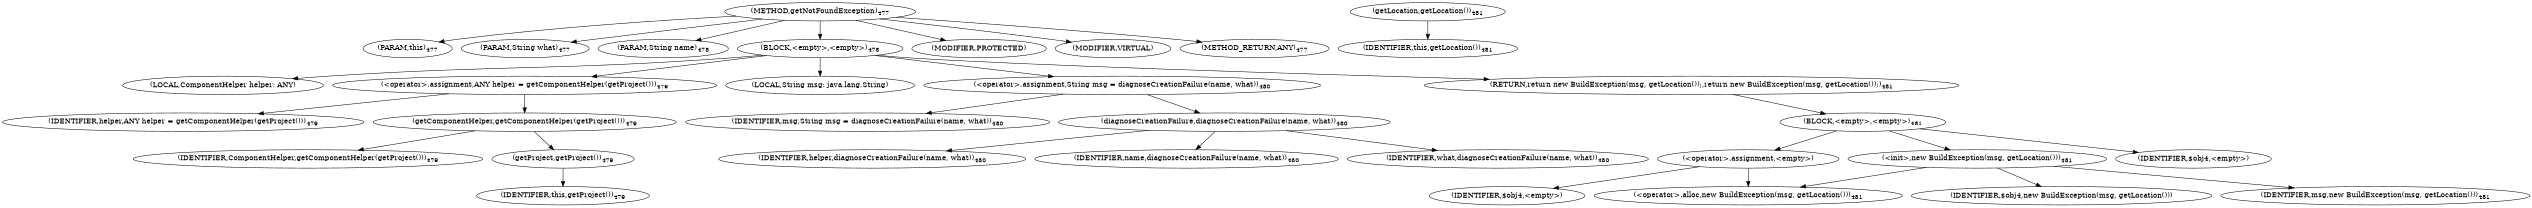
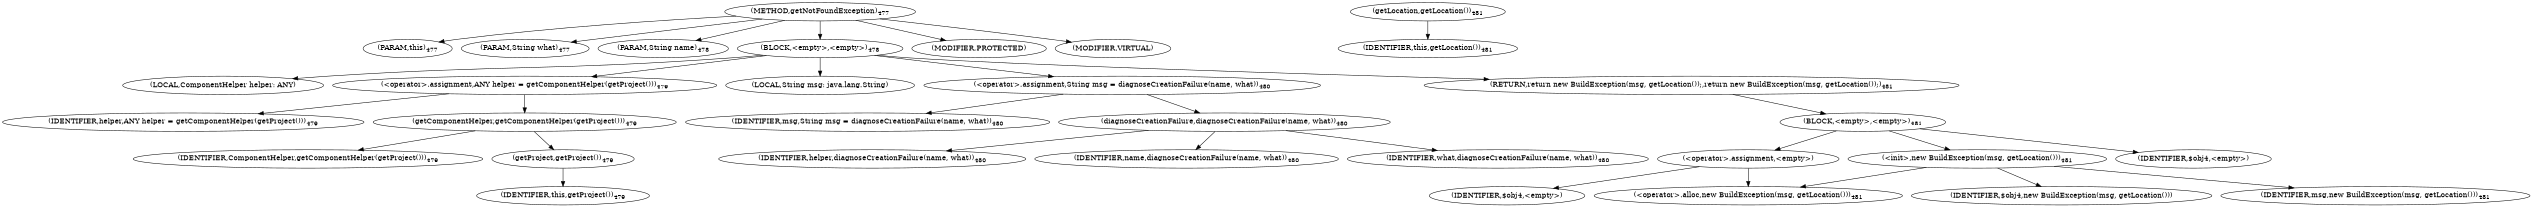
node "(METHOD_RETURN,ANY)": removed
